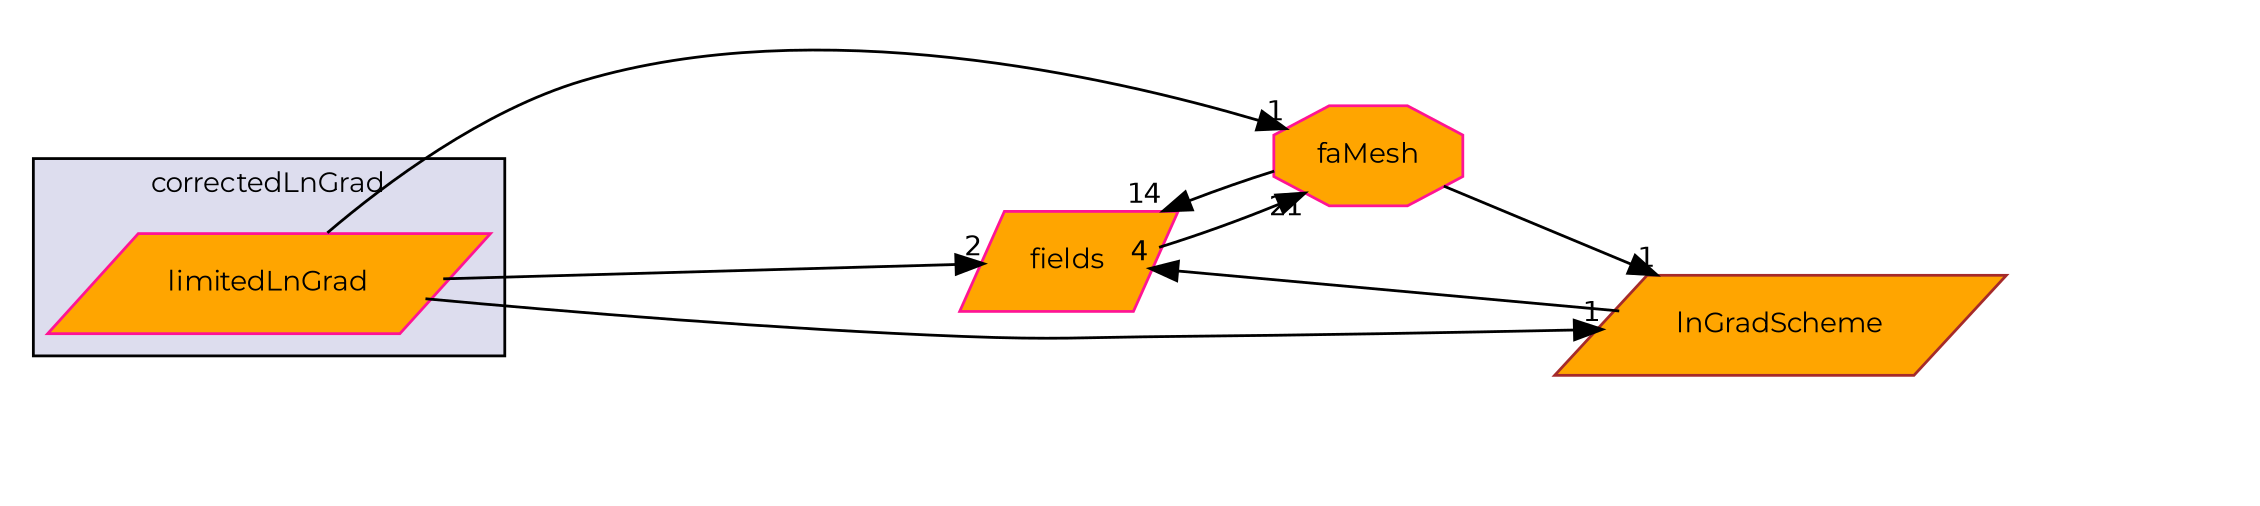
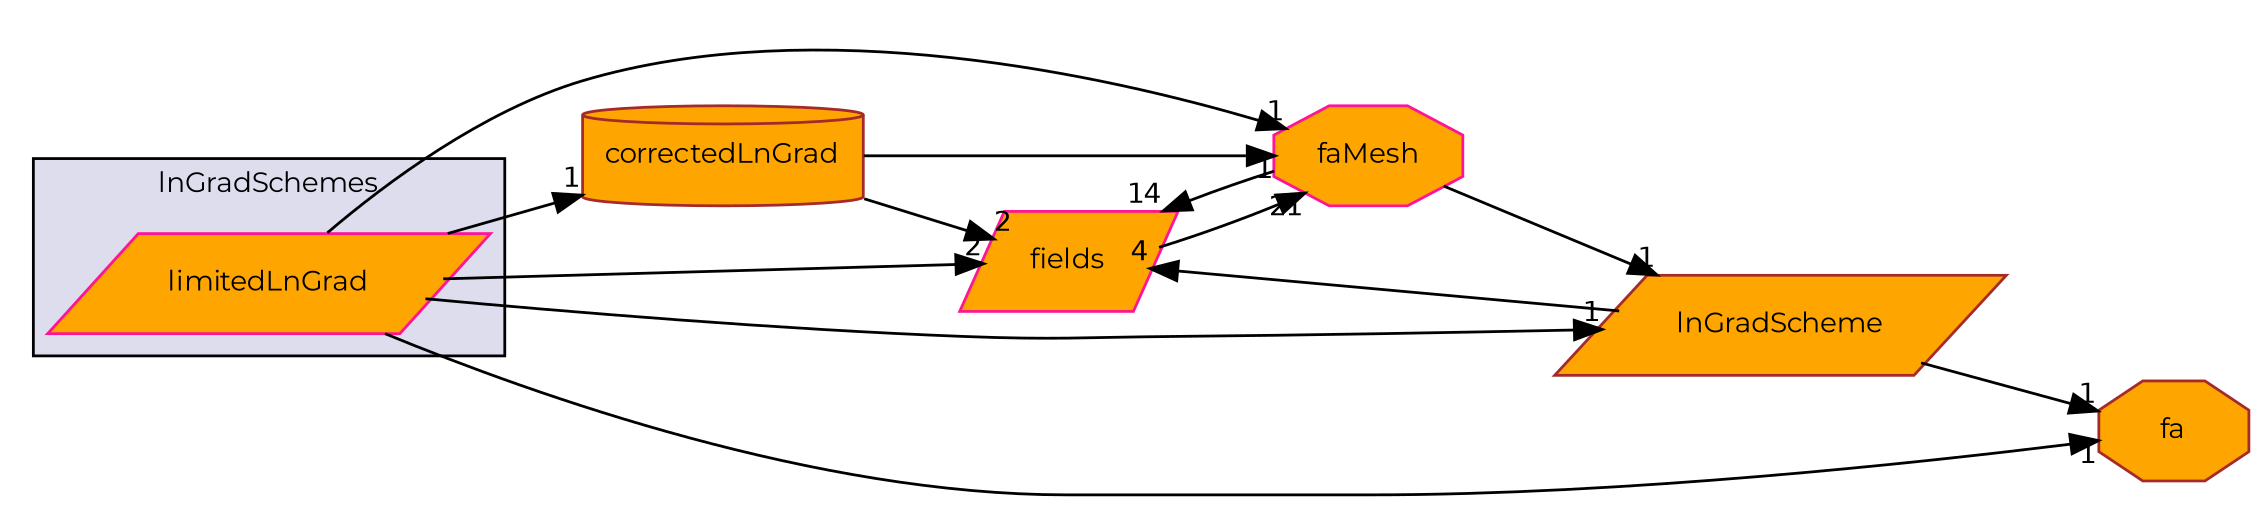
node "correctedLnGrad": added
cluster "correctedLnGrad": label "correctedLnGrad" -> "lnGradSchemes"
node "fa": added
